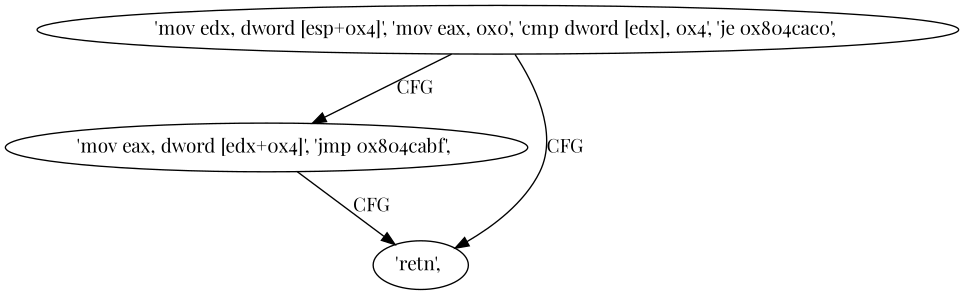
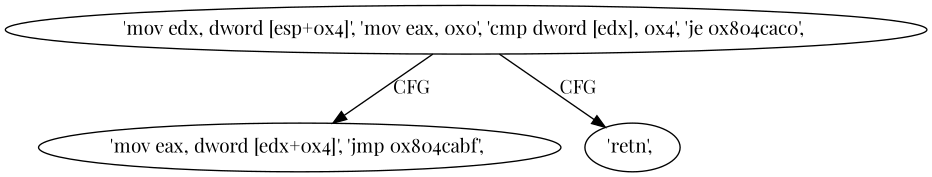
edge "'mov eax, dword [edx+0x4]', 'jmp 0x804cabf'," -> "'retn',": removed, label "CFG"
